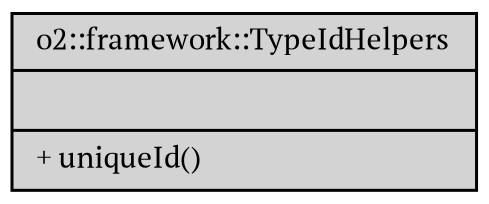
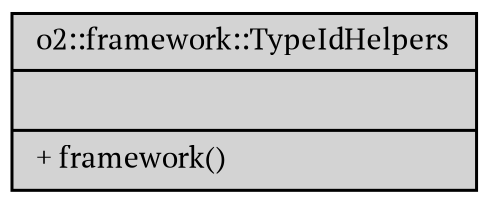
node "o2::framework::TypeIdHelpers": text "+ uniqueId()" -> "+ framework()"
